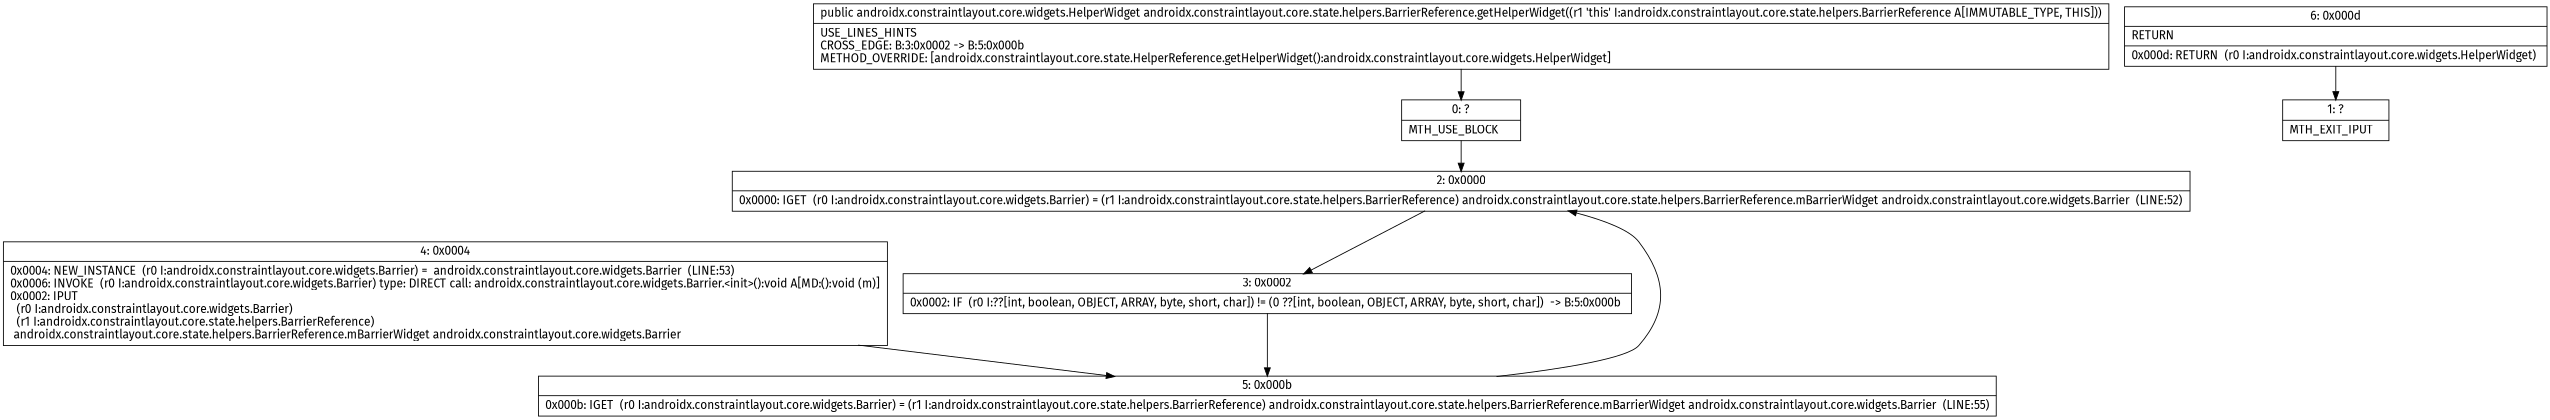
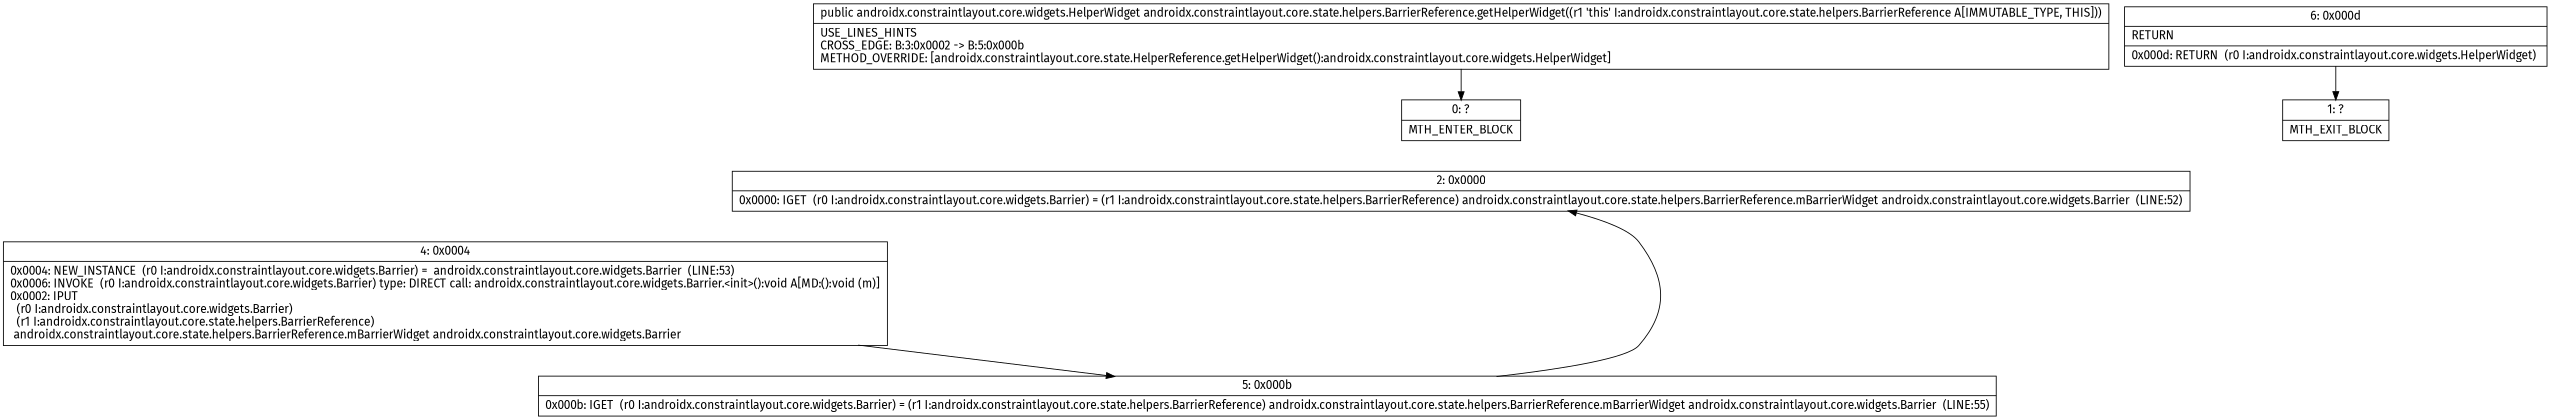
node "0: ?": text "MTH_USE_BLOCK" -> "MTH_ENTER_BLOCK"
node "1: ?": text "MTH_EXIT_IPUT" -> "MTH_EXIT_BLOCK"
edge "0: ?" -> "2: 0x0000": removed
node "3: 0x0002": removed
